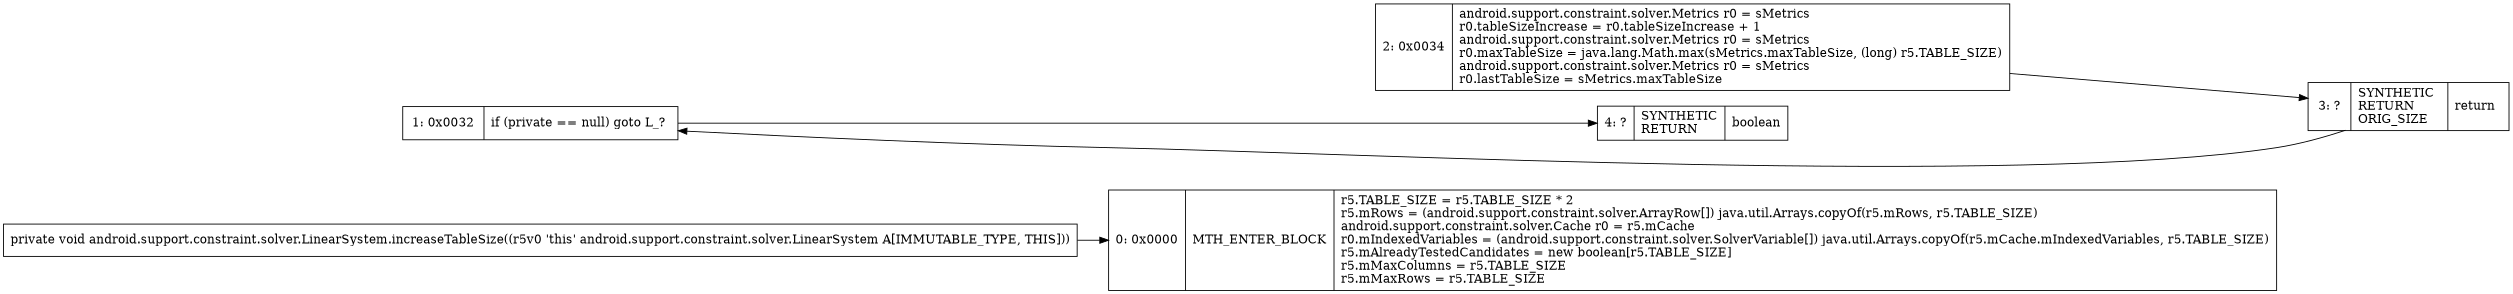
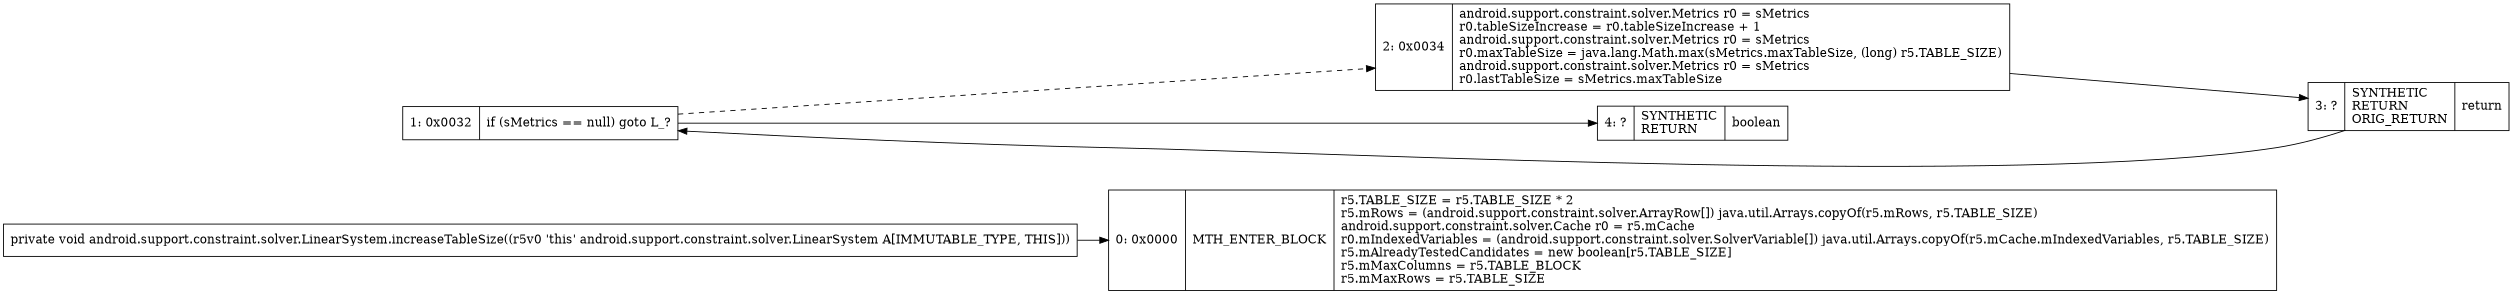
edge "1: 0x0032" -> "2: 0x0034": added
node "3: ?": text "ORIG_SIZE" -> "ORIG_RETURN"
node "1: 0x0032": text "if (private == null) goto L_?" -> "if (sMetrics == null) goto L_?"
node "0: 0x0000": text "r5.mMaxColumns = r5.TABLE_SIZE" -> "r5.mMaxColumns = r5.TABLE_BLOCK"
